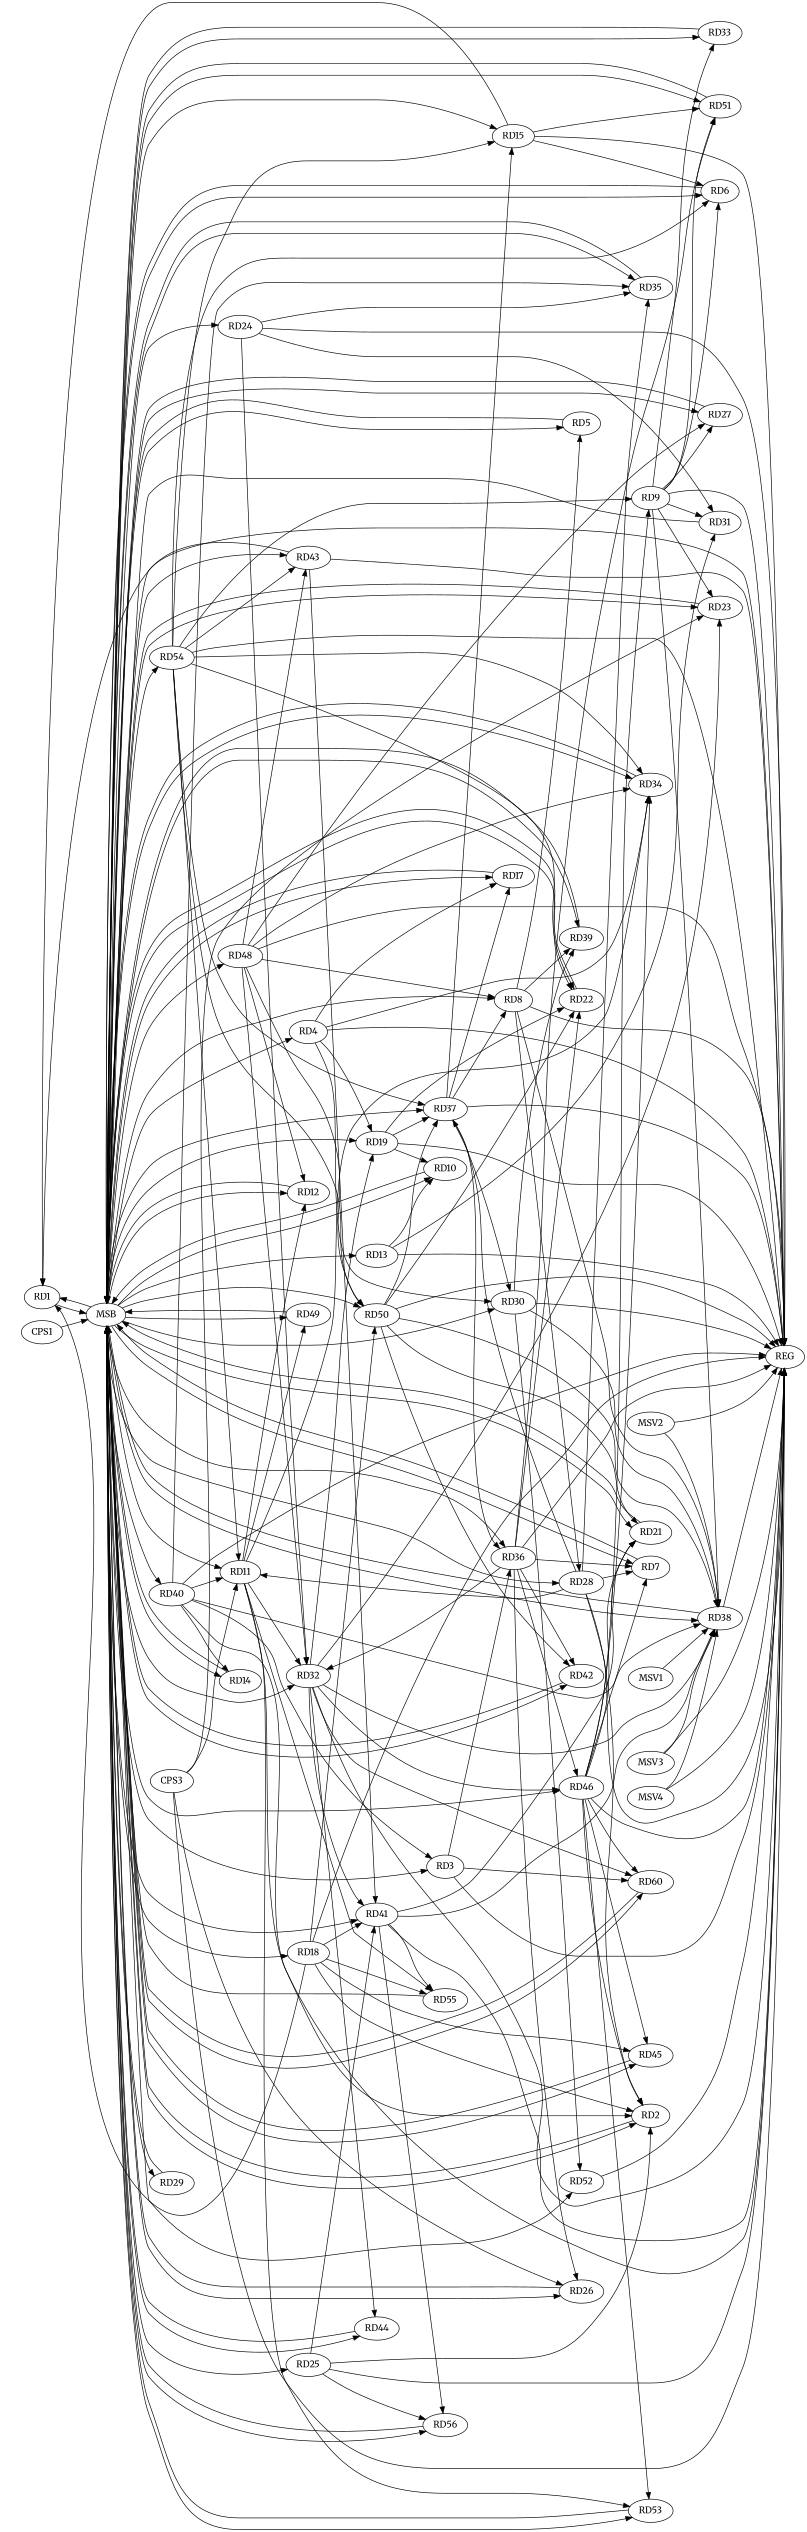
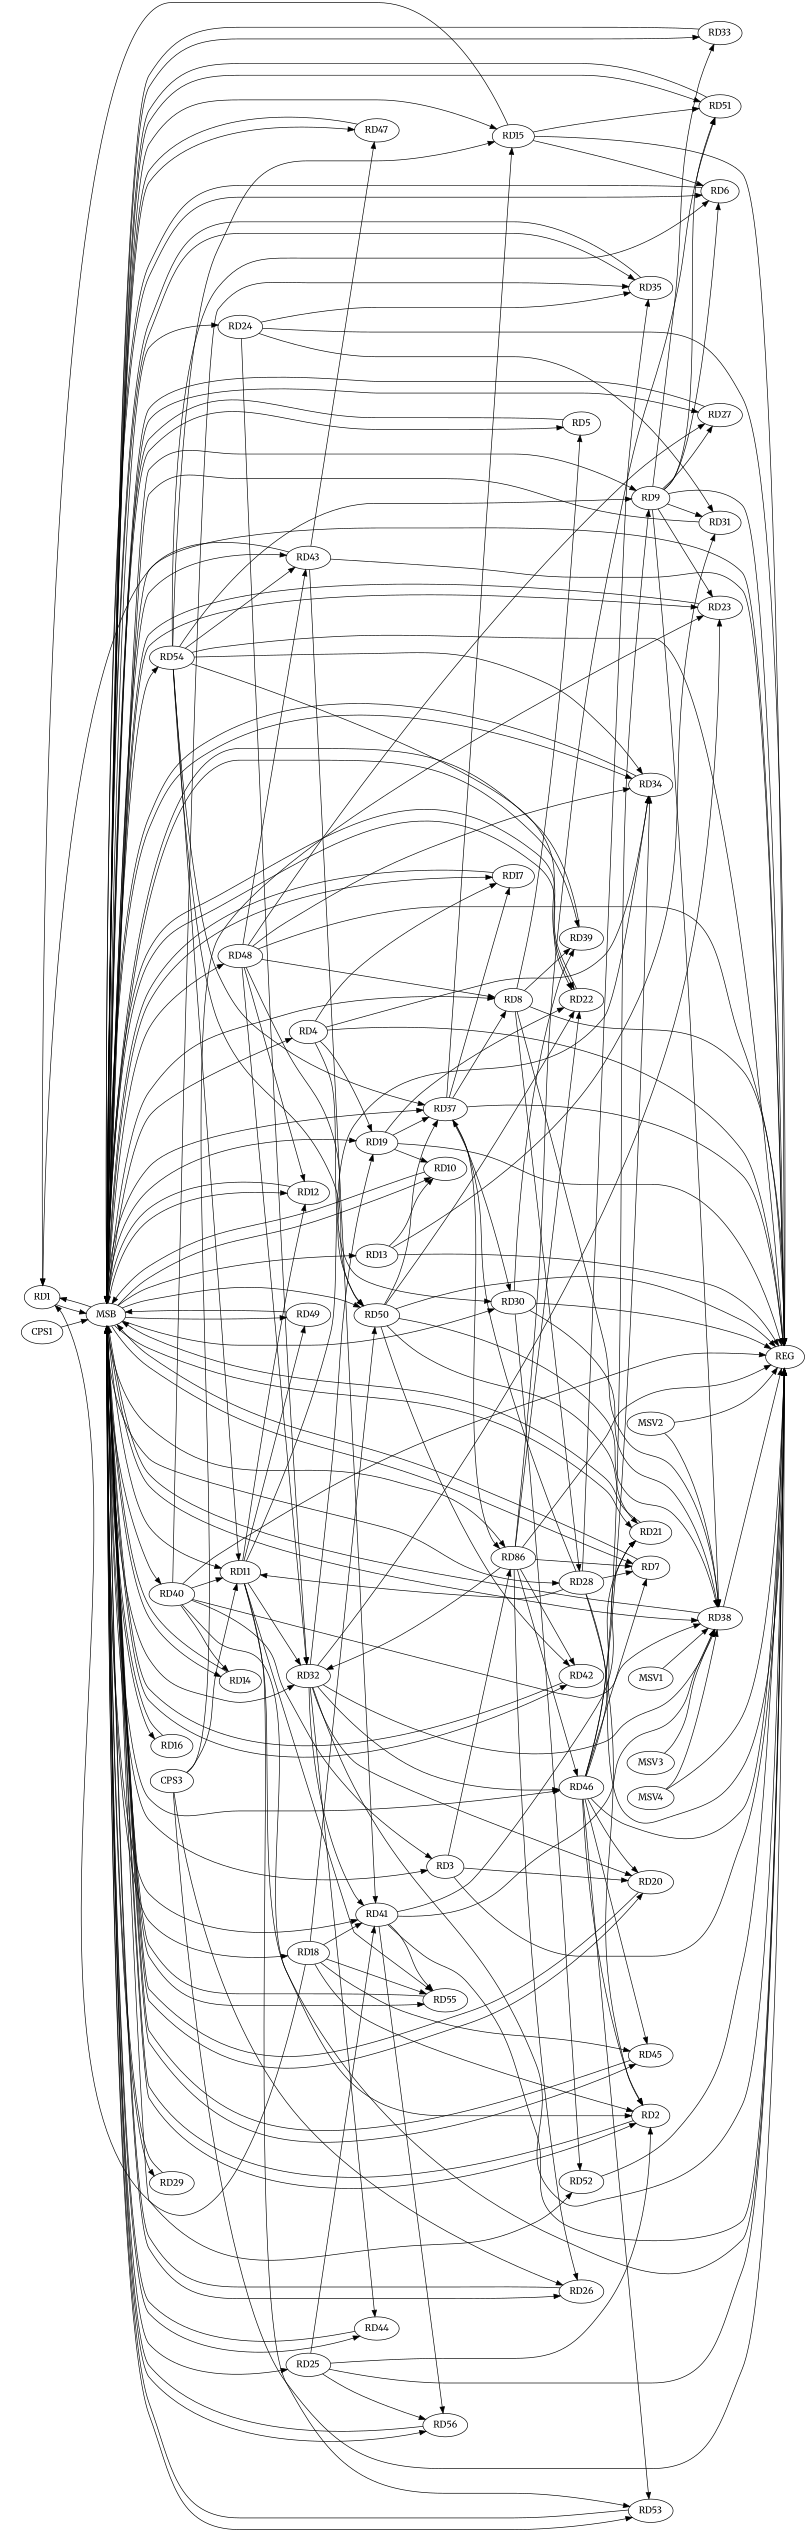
node "RD47": added
edge "MSB" -> "RD9": added
node "RD36": label "RD36" -> "RD86"
edge "RD18" -> "REG": removed
edge "MSV3" -> "REG": removed
node "RD16": added
node "RD60": label "RD60" -> "RD20"
edge "MSB" -> "RD55": added
